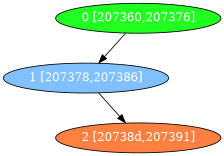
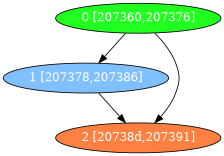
edge "0 [207360,207376]" -> "2 [20738d,207391]": added
